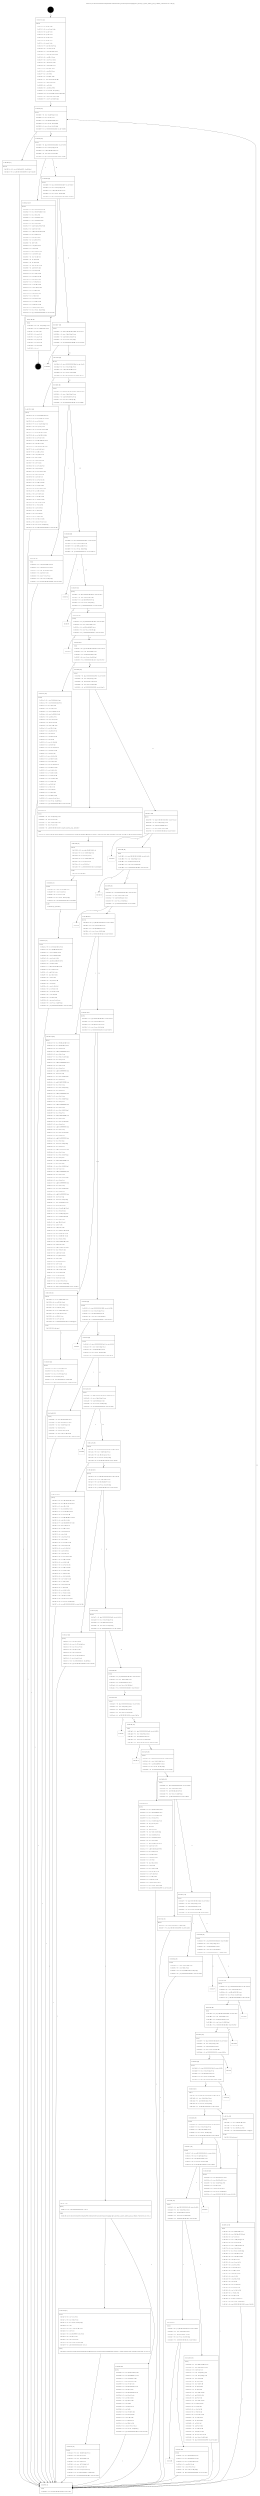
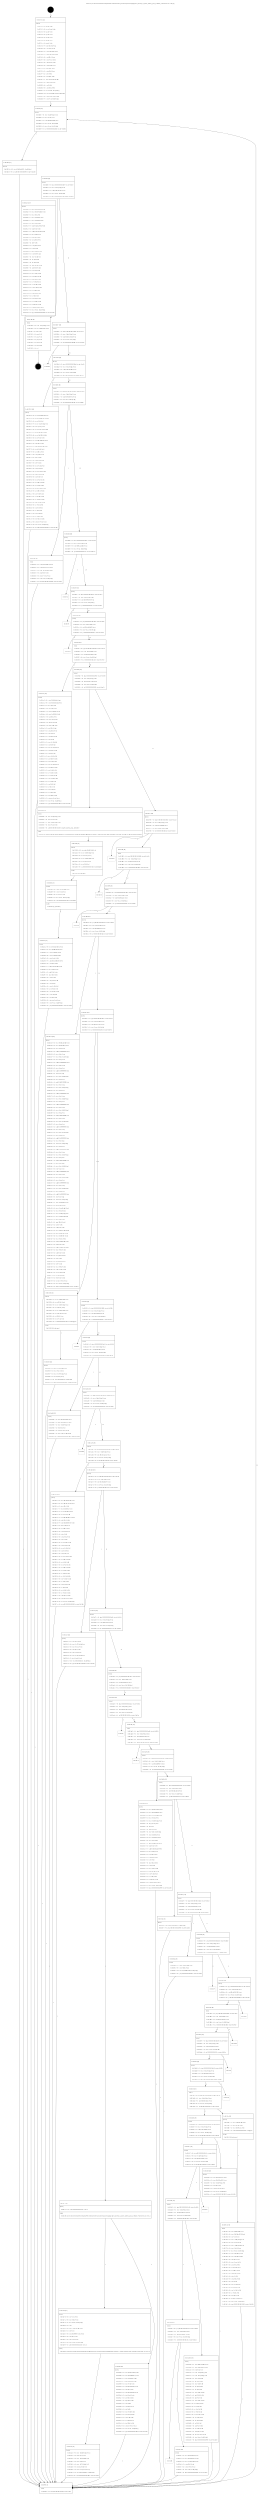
node "0x40184f [28]": removed
